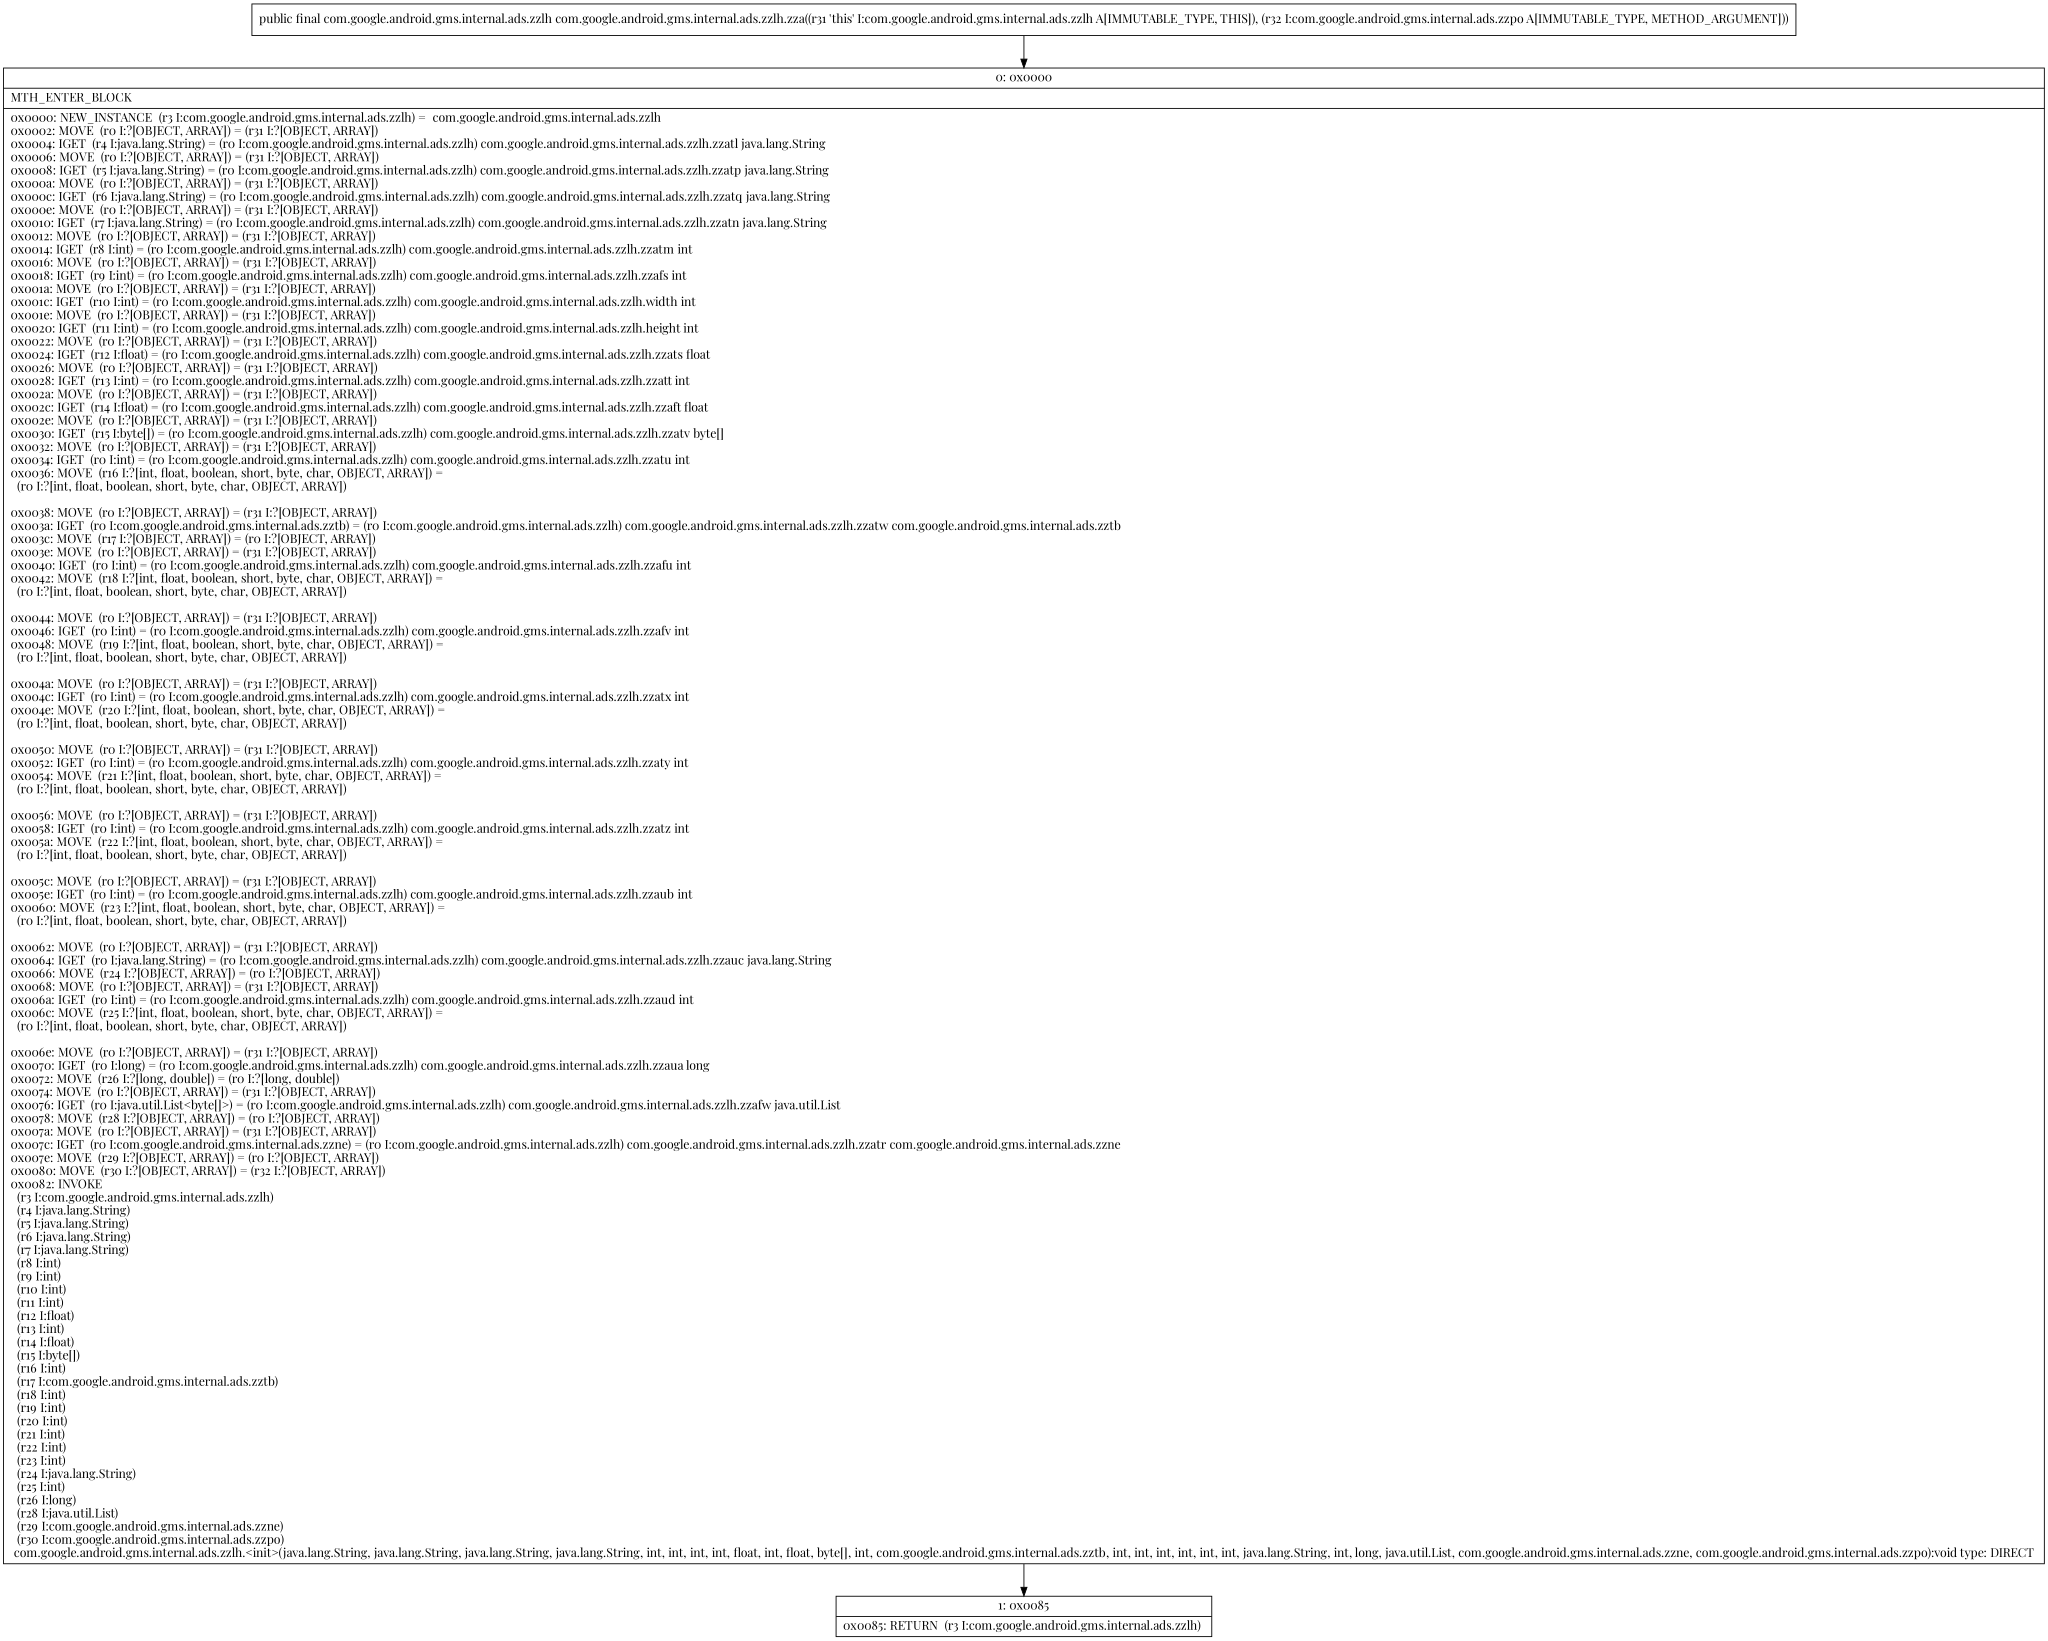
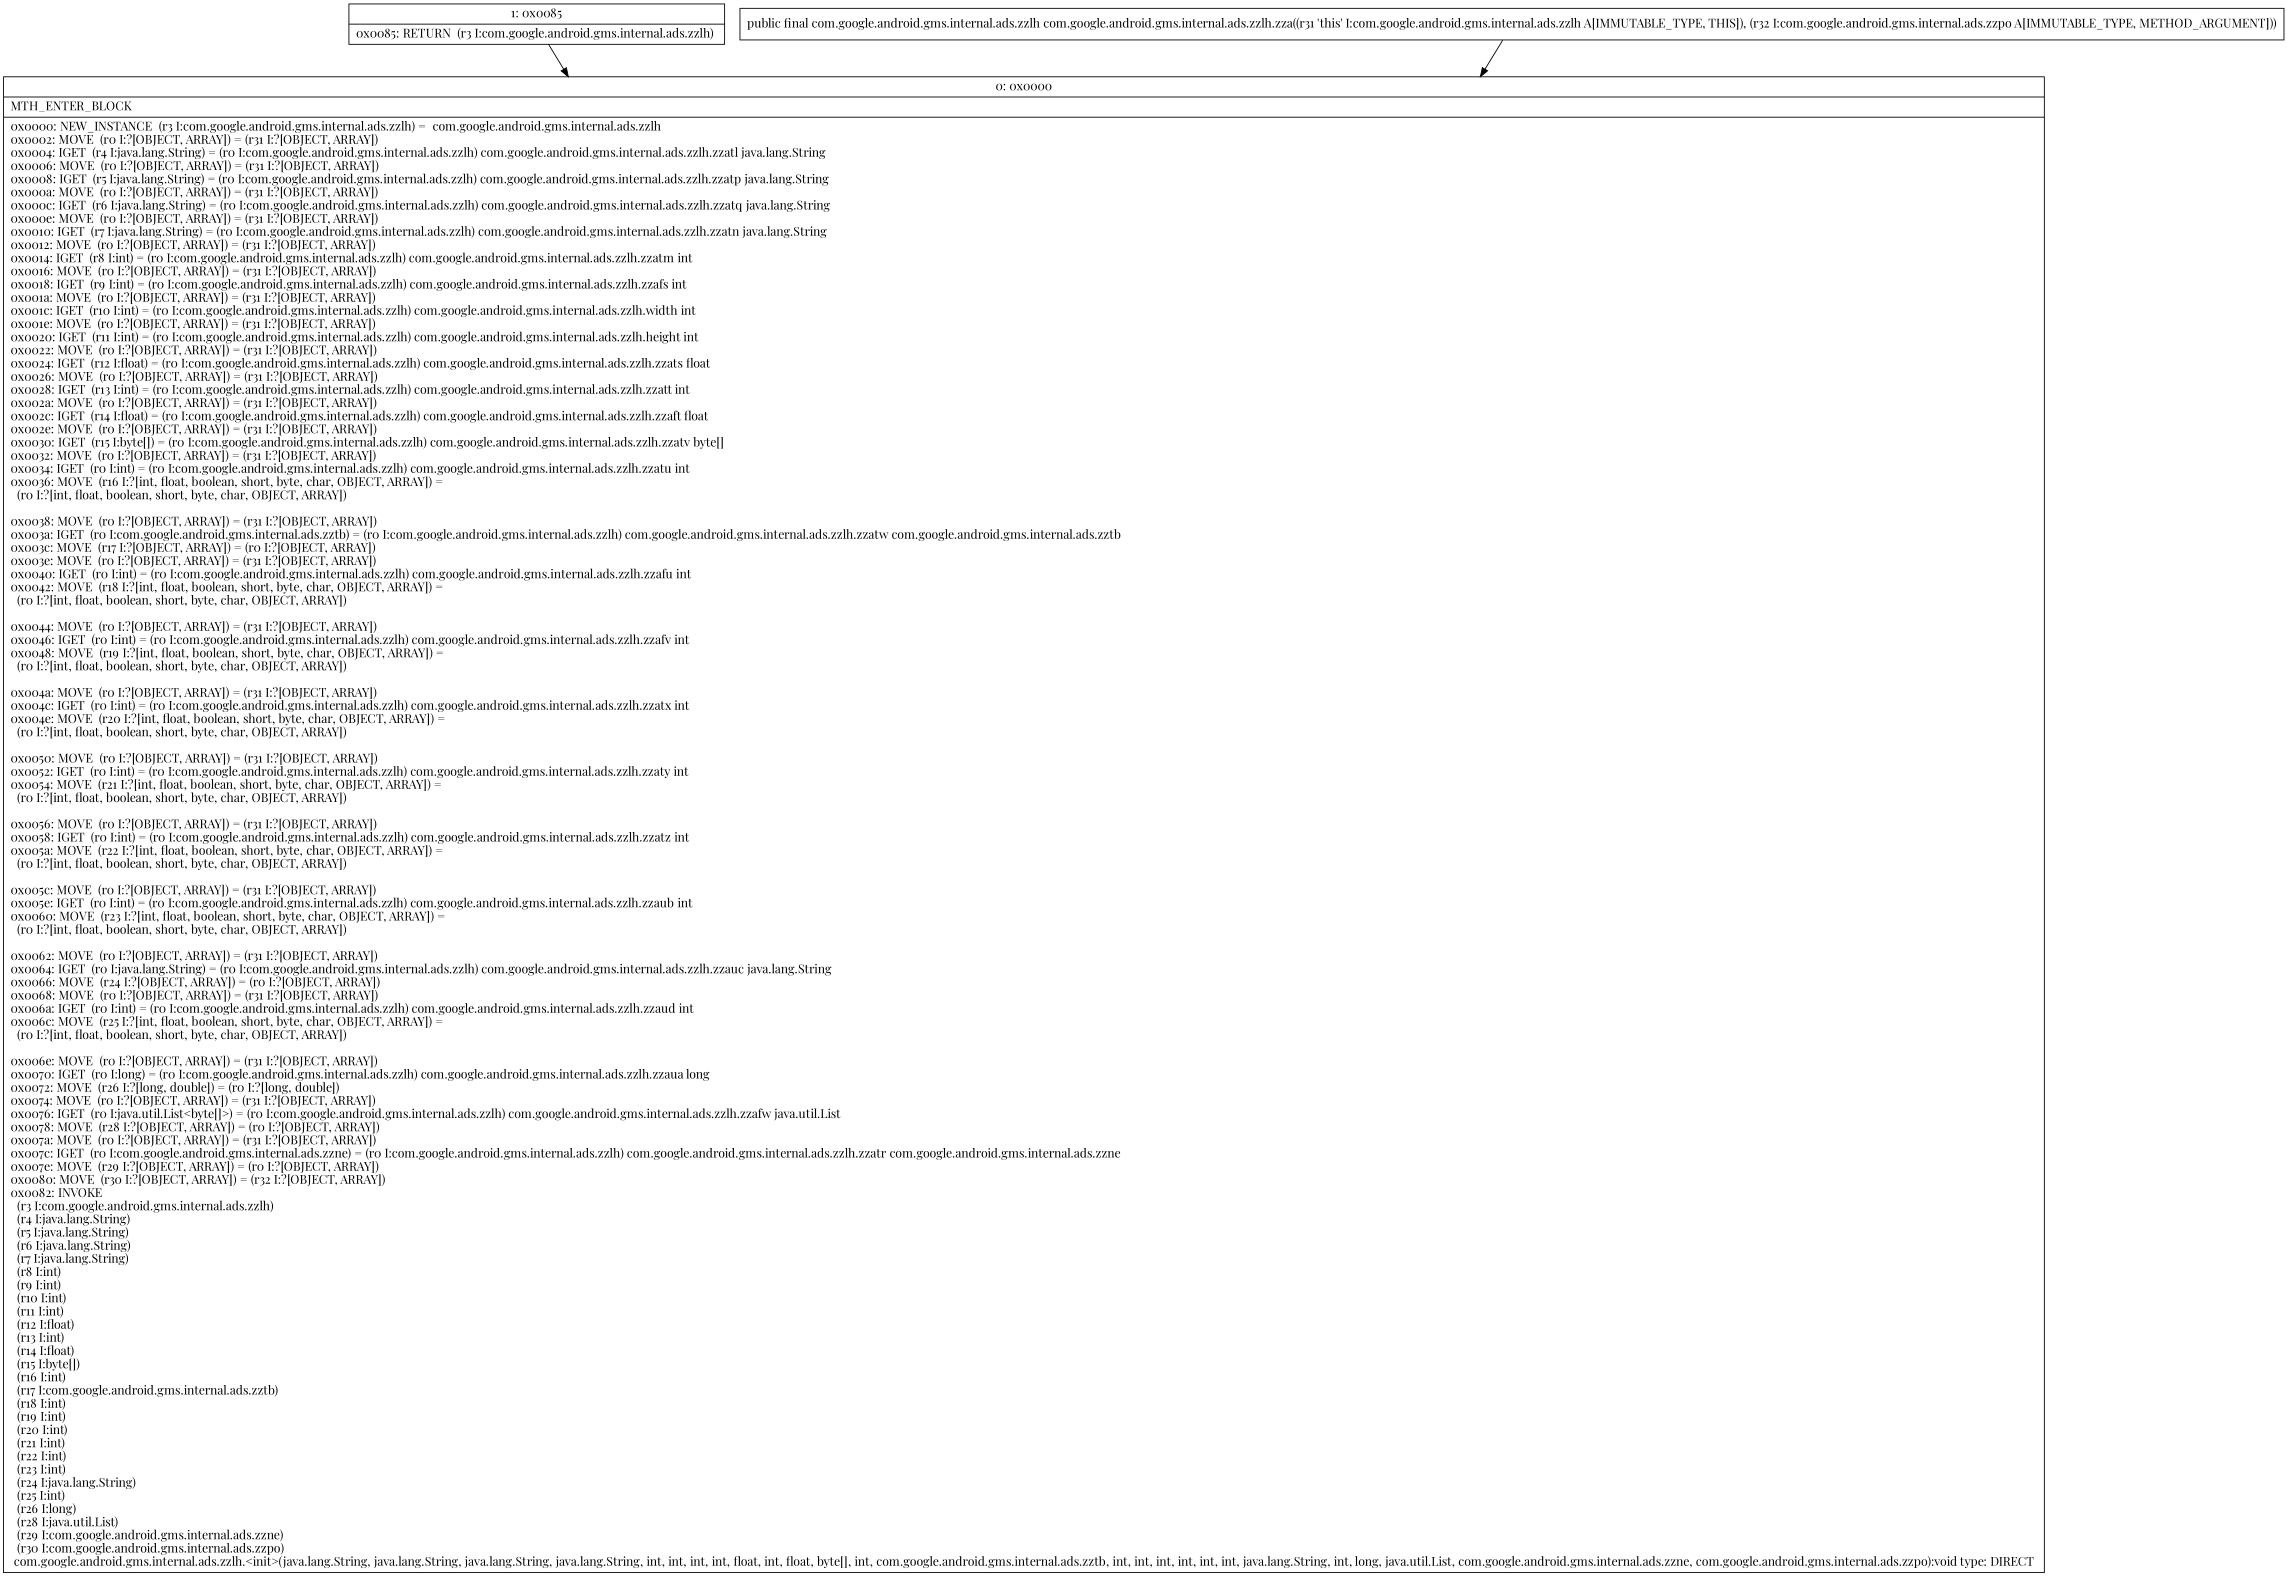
edge "0: 0x0000" -> "1: 0x0085": reversed
